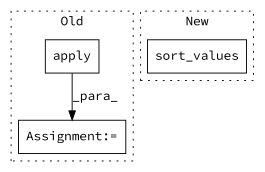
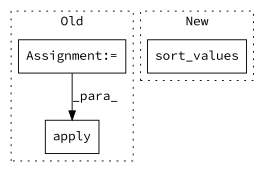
edge "apply" -> "Assignment:=": reversed
